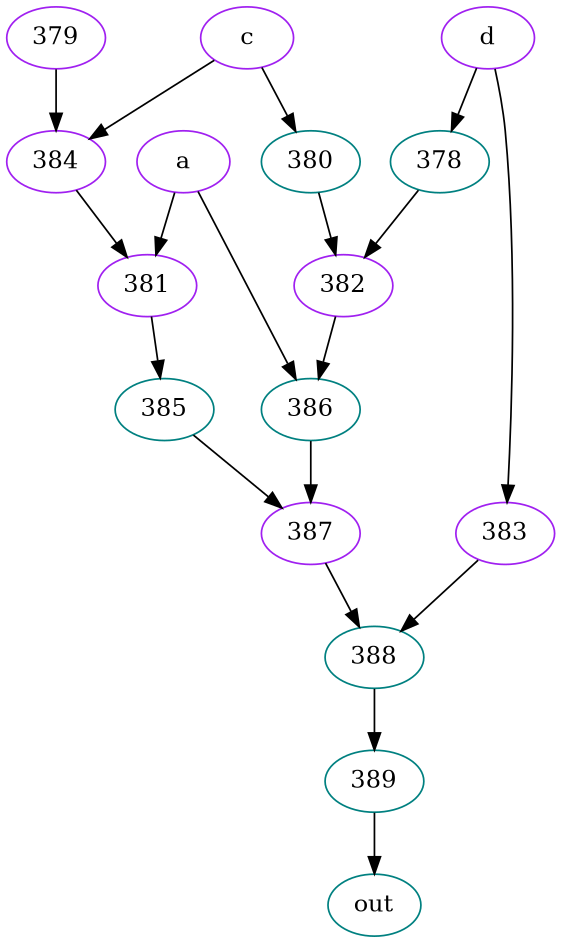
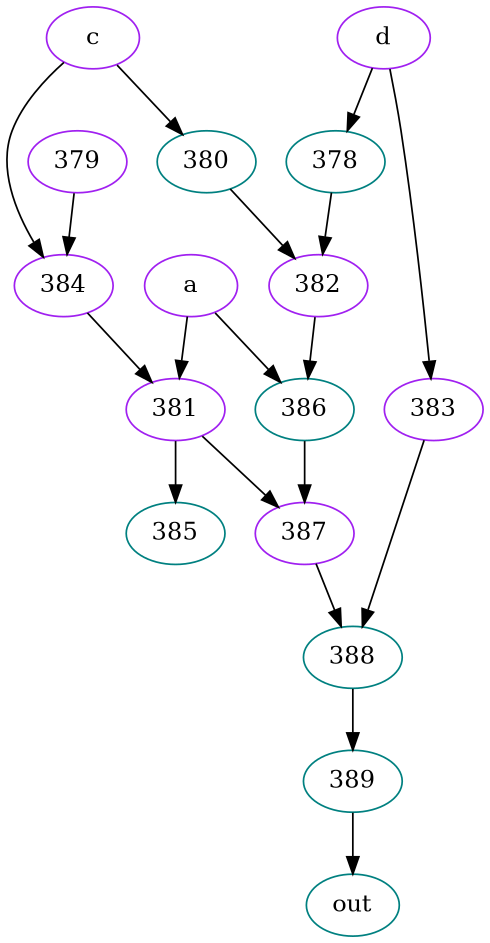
edge "385" -> "387": now "381" -> "387"
